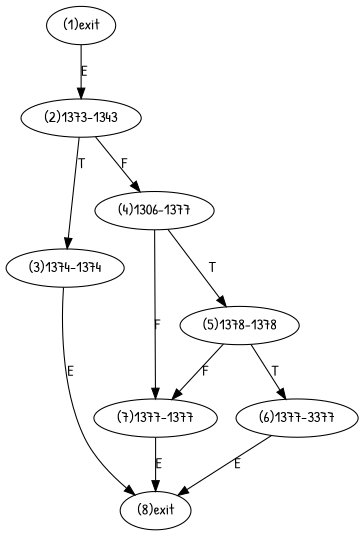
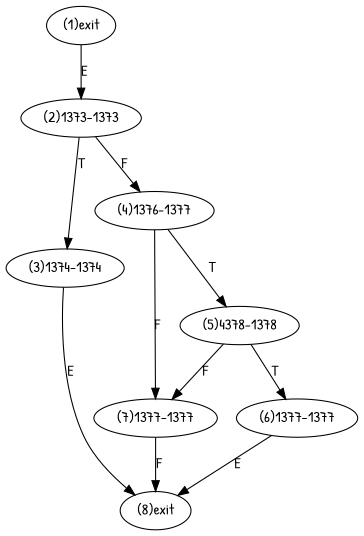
node "(2)1373-1343": label "(2)1373-1343" -> "(2)1373-1373"
node "(4)1306-1377": label "(4)1306-1377" -> "(4)1376-1377"
node "(5)1378-1378": label "(5)1378-1378" -> "(5)4378-1378"
node "(6)1377-3377": label "(6)1377-3377" -> "(6)1377-1377"
edge "(7)1377-1377" -> "(8)exit": label "E" -> "F"
